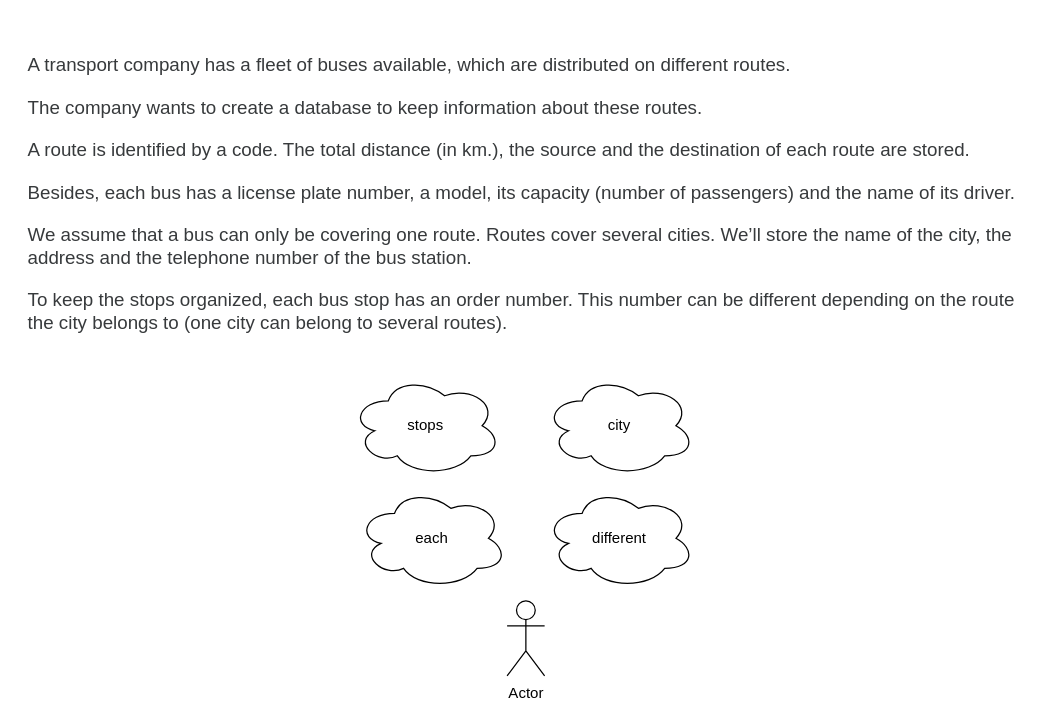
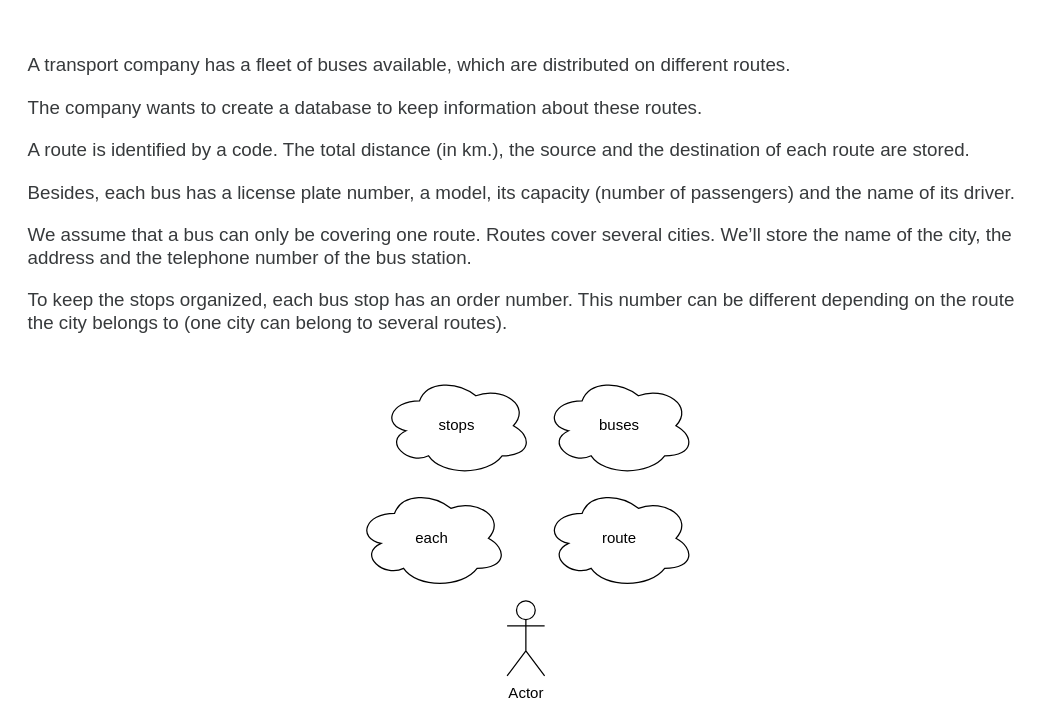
node "stops": moved (426, 426) -> (457, 426)
node "city": label "city" -> "buses"
node "different": label "different" -> "route"
